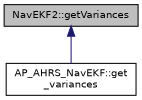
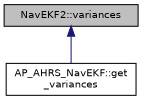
node "NavEKF2::getVariances": label "NavEKF2::getVariances" -> "NavEKF2::variances"
